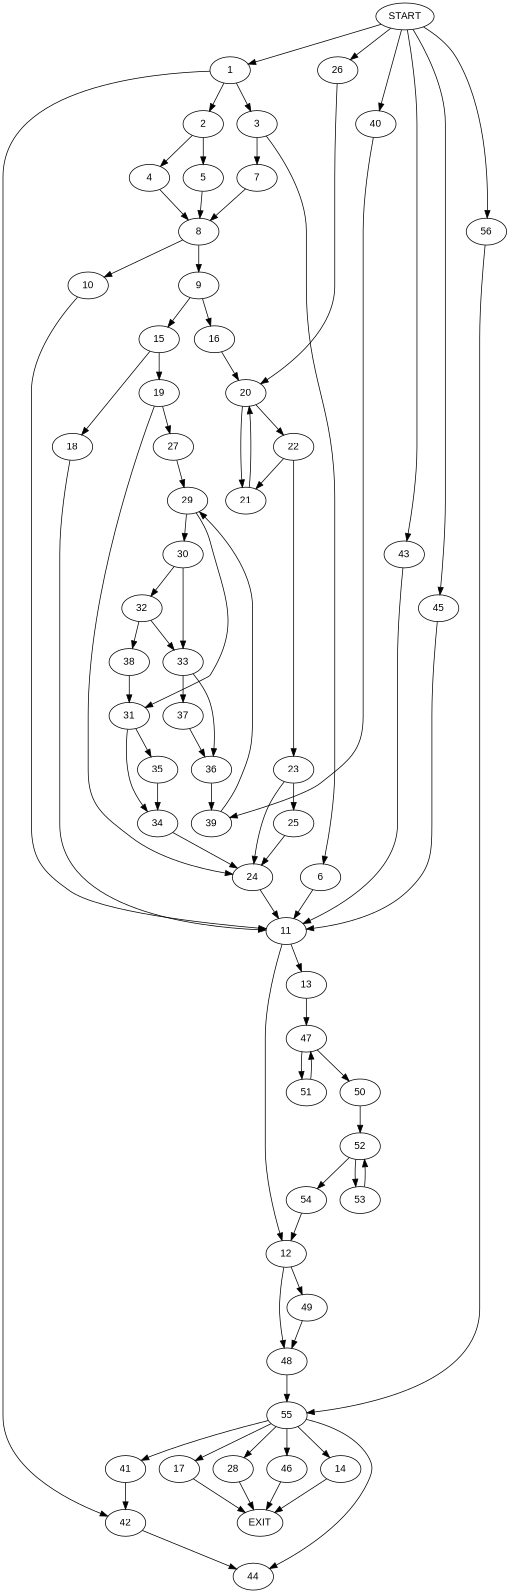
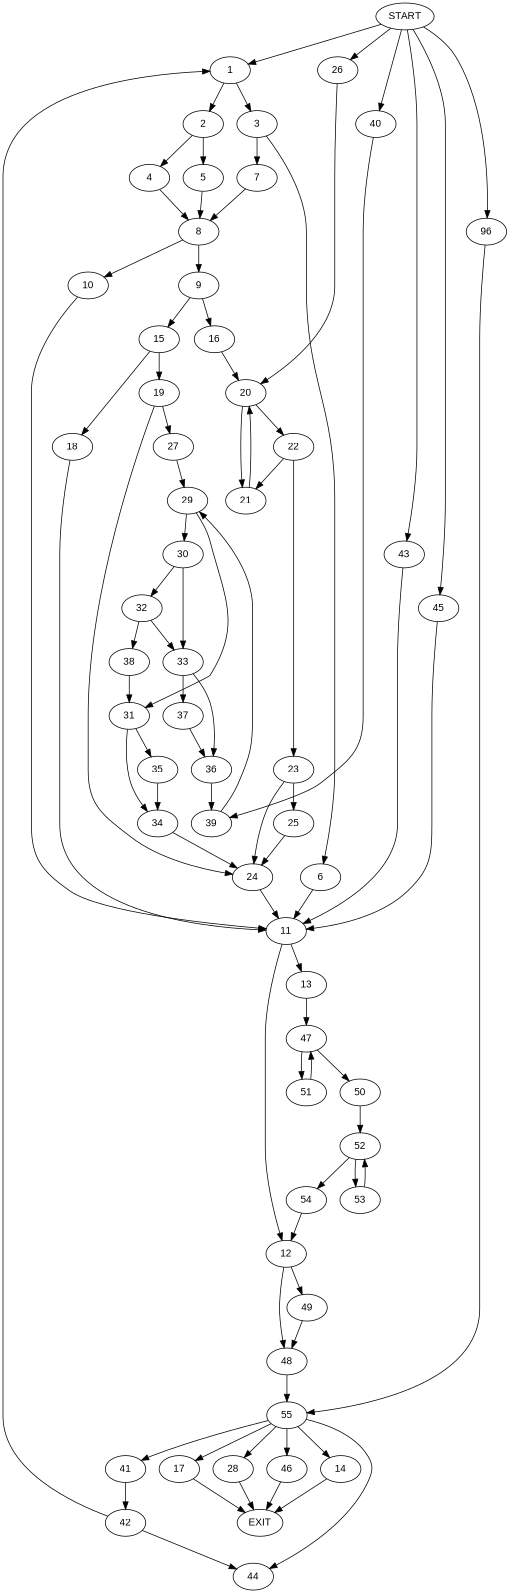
node "56": label "56" -> "96"
edge "1" -> "42": reversed
